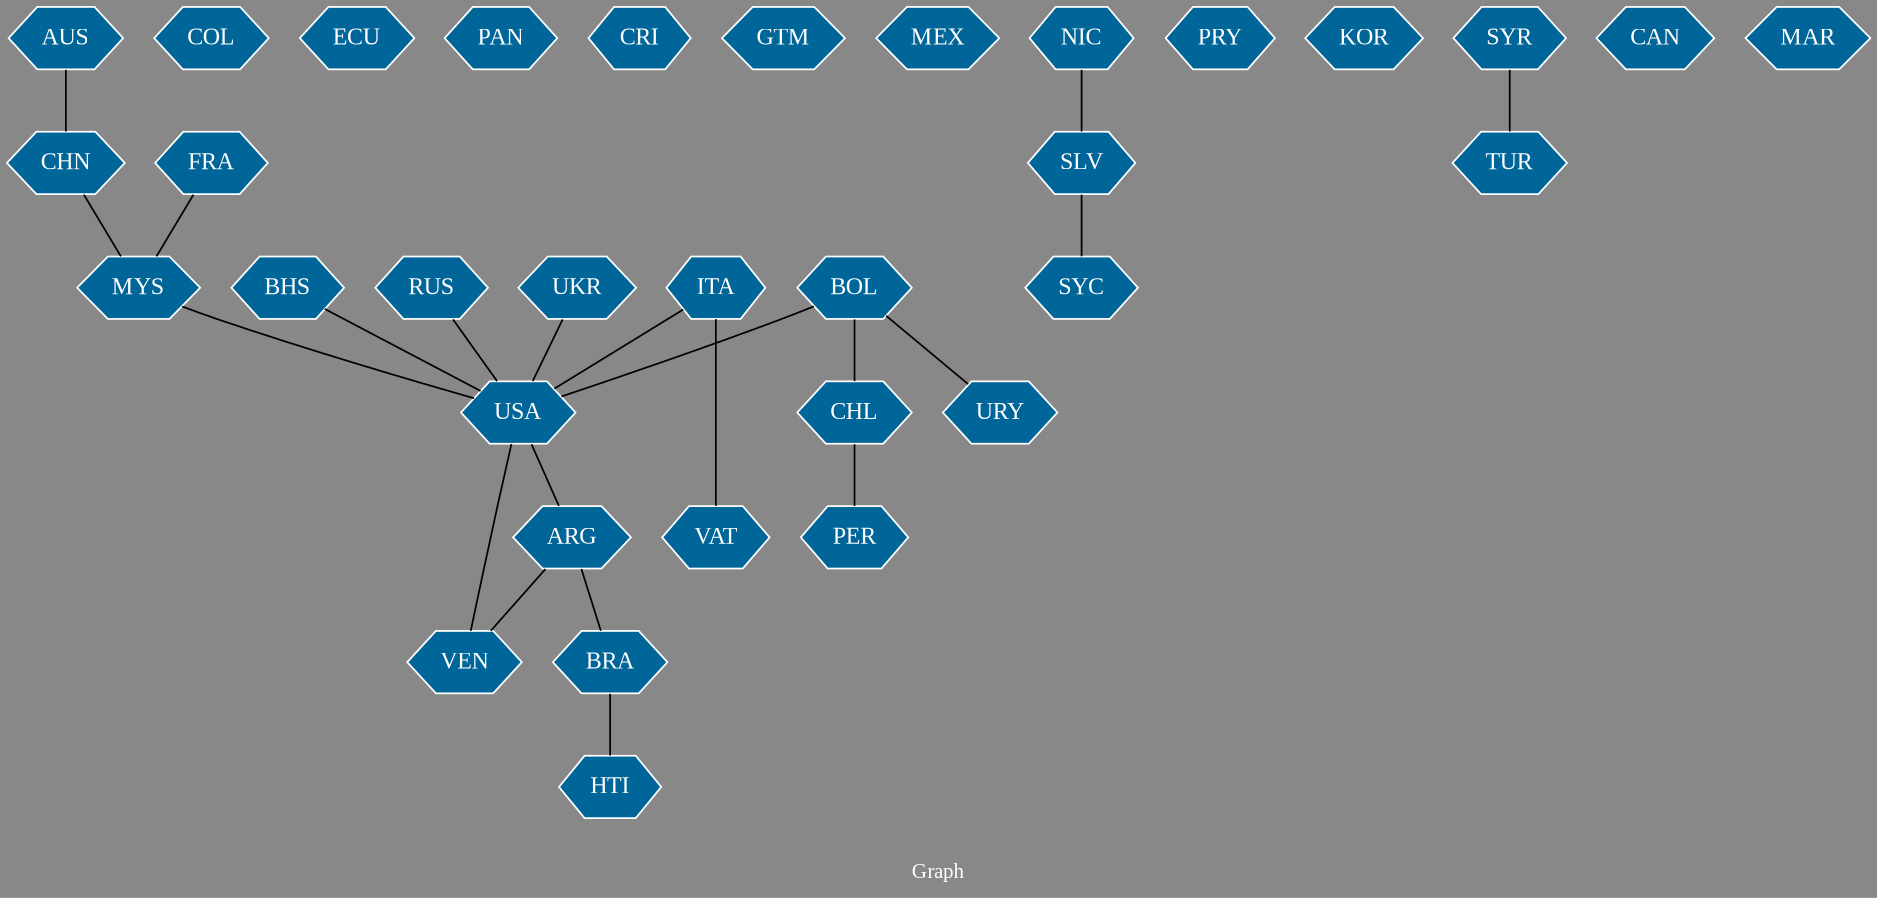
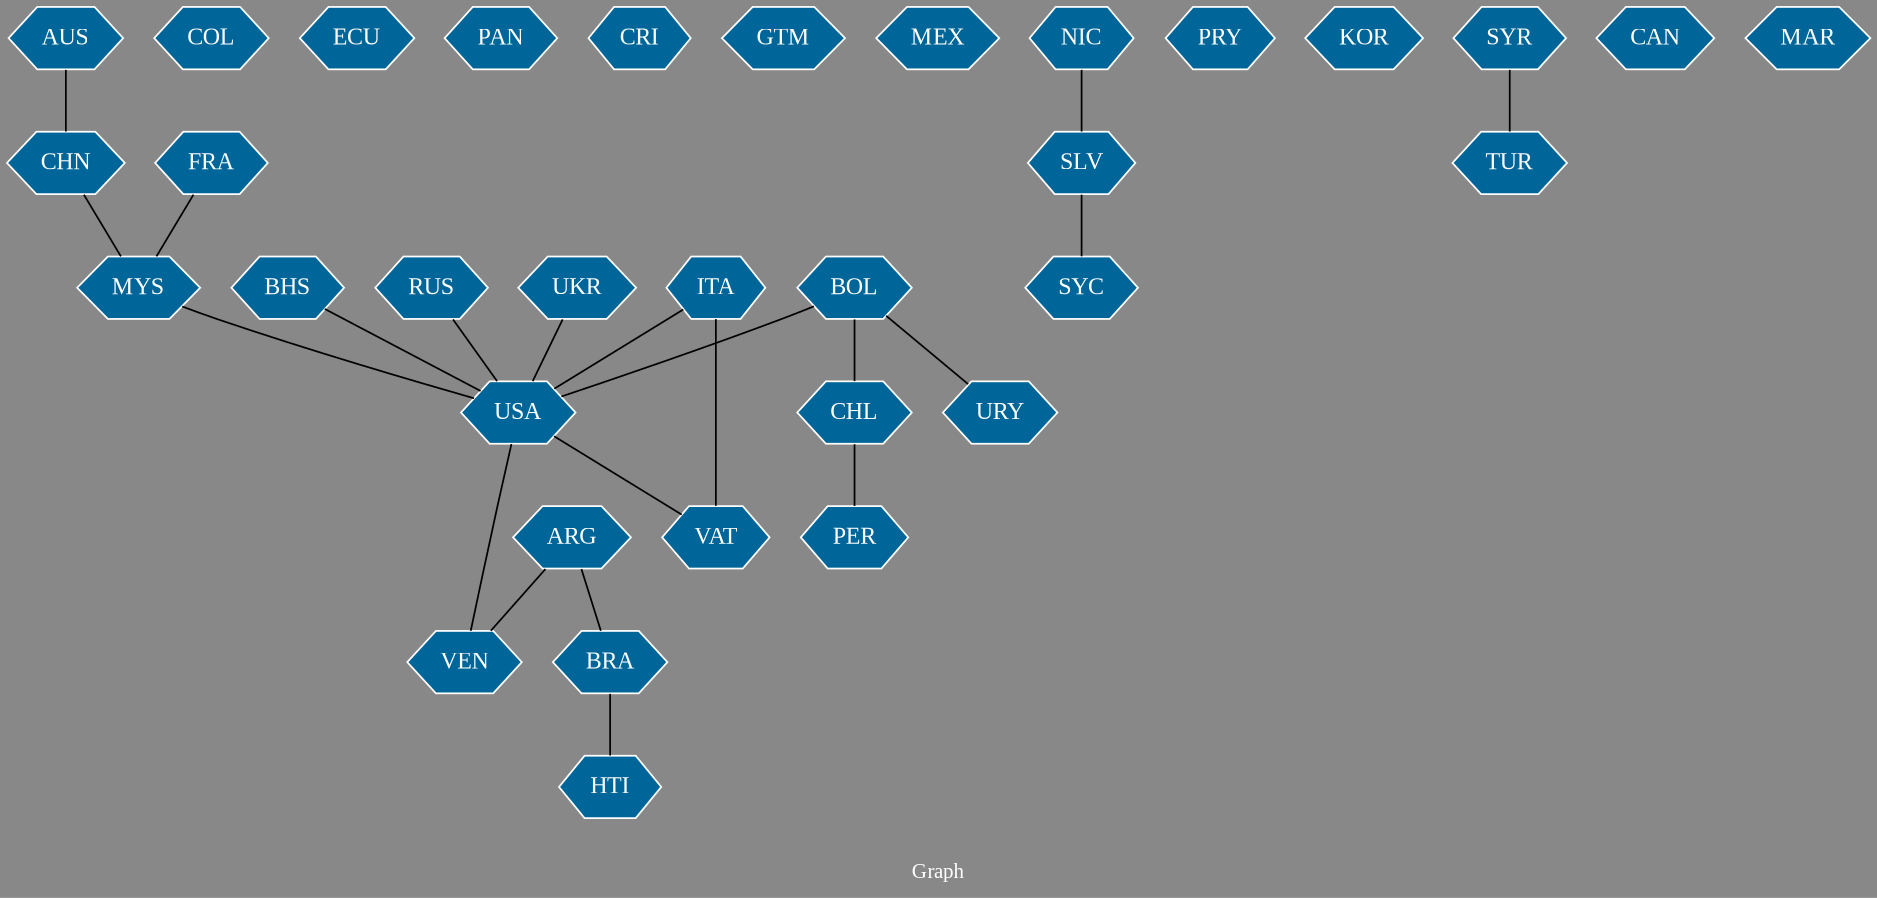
edge "USA" -- "ARG": now "USA" -- "VAT"
